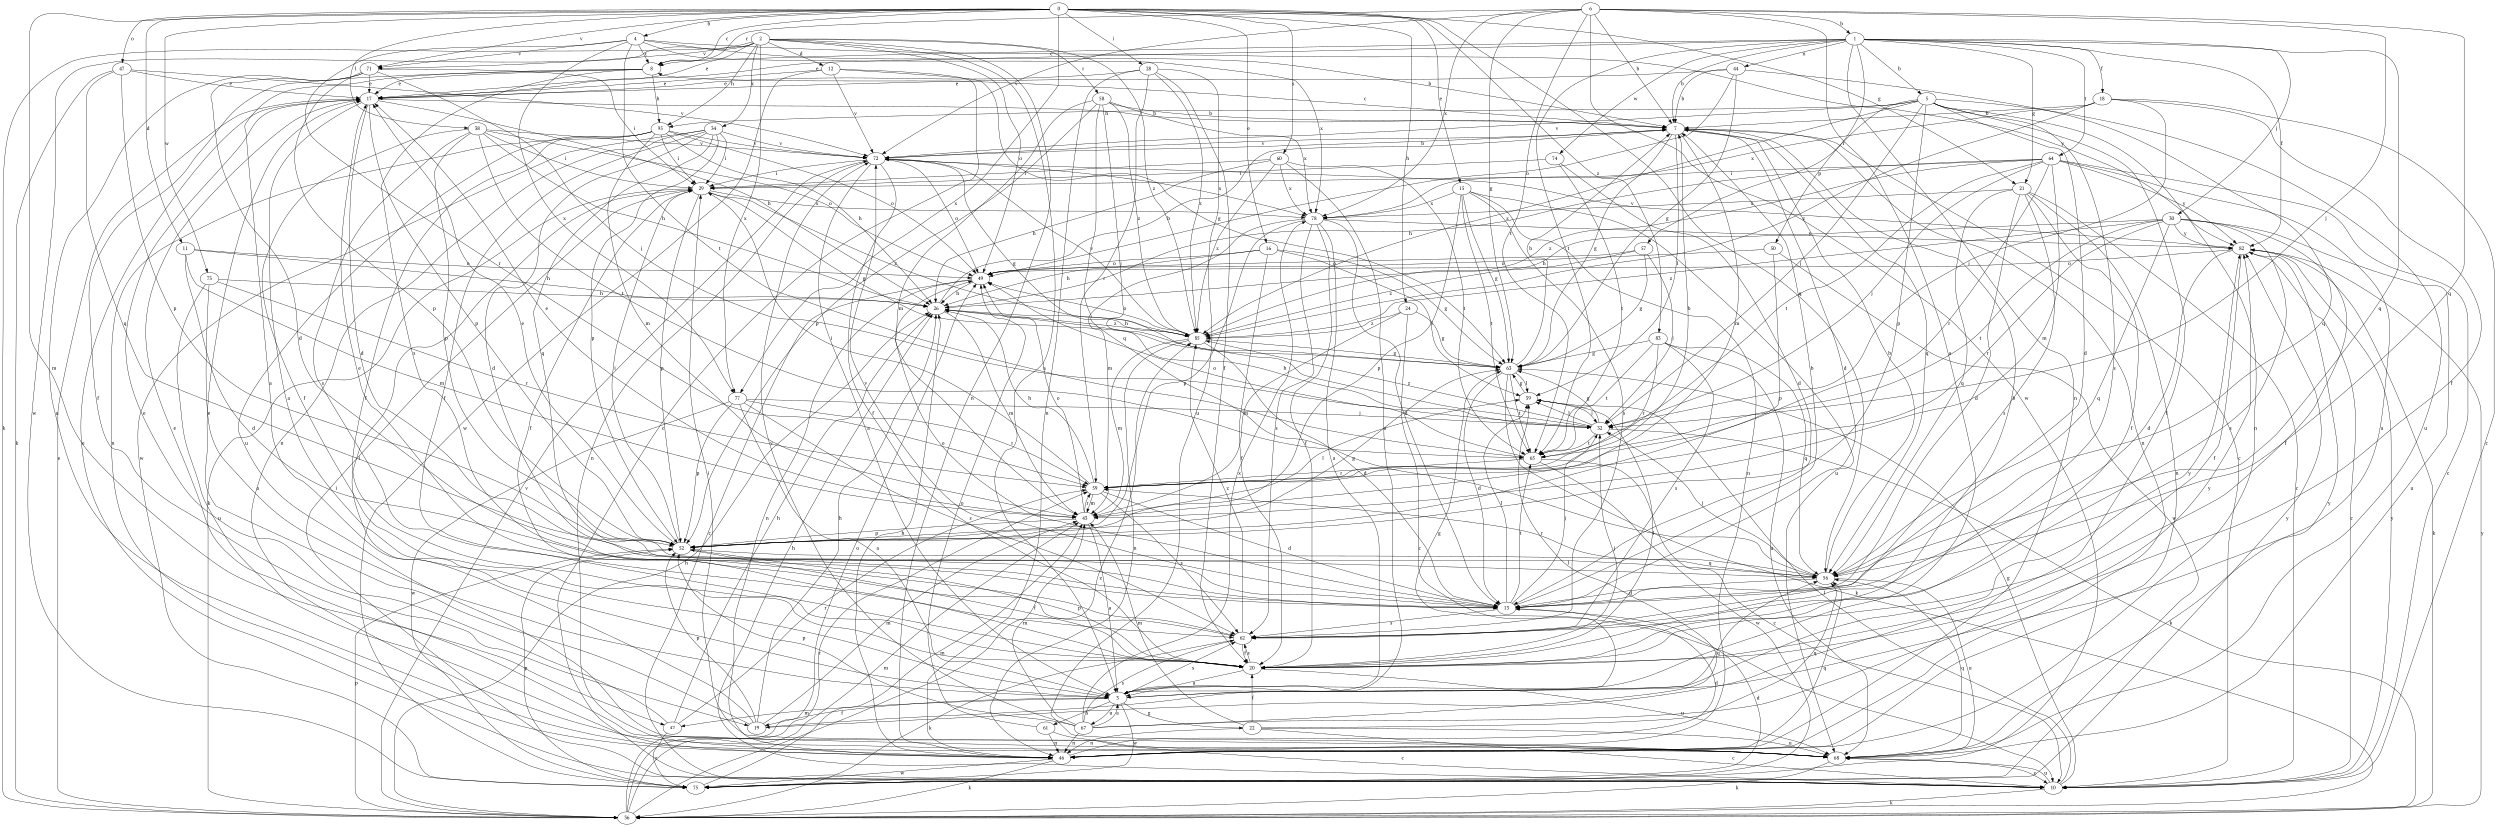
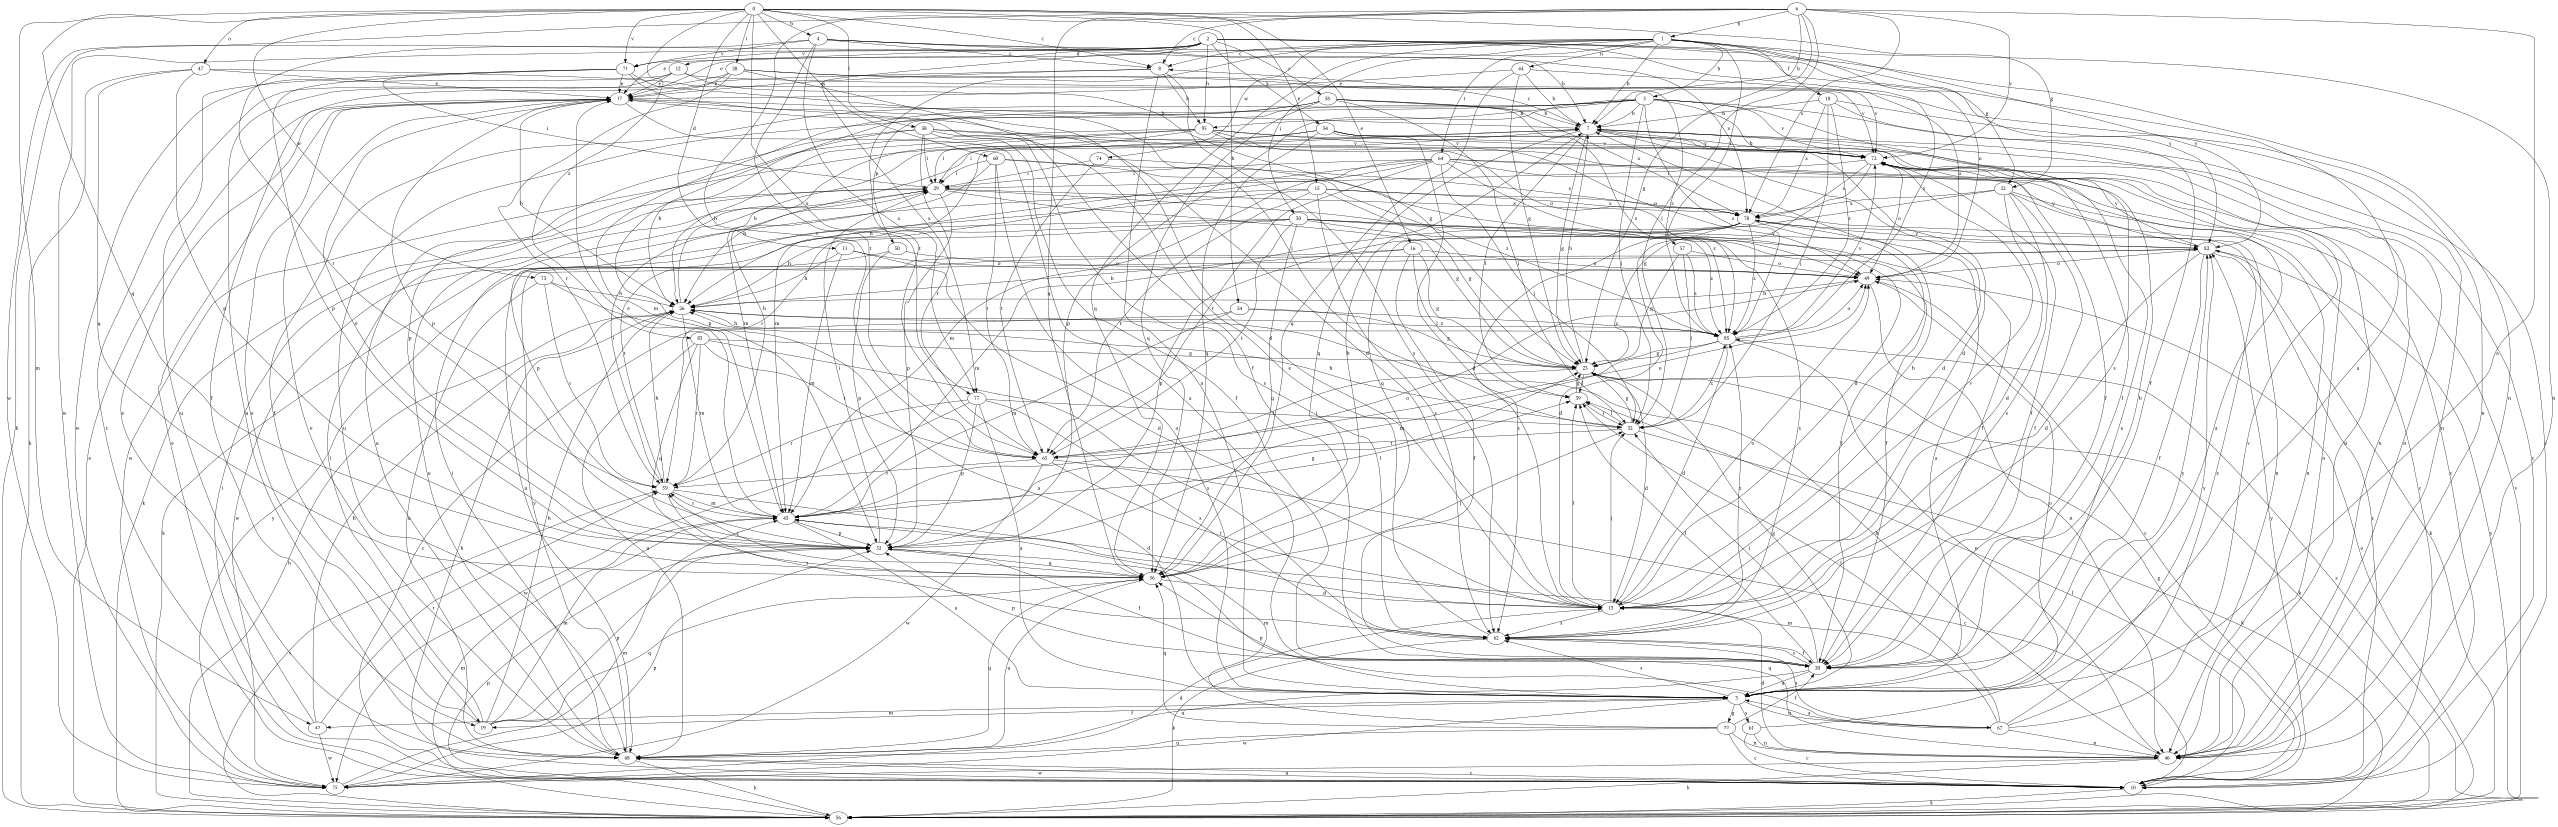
edge "5" -> "7": added, label "b"
edge "1" -> "82": label "f" -> "y"
edge "29" -> "85": now "78" -> "85"
edge "34" -> "52": removed, label "p"
node "63": label "63" -> "23"
edge "16" -> "36": added, label "k"
edge "13" -> "65": reversed
edge "42" -> "75": label "r" -> "w"
